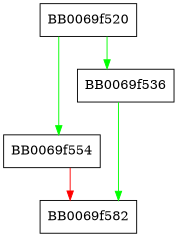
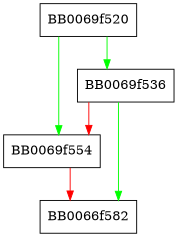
edge "BB0069f536" -> "BB0069f554": added
node "BB0069f582": label "BB0069f582" -> "BB0066f582"
